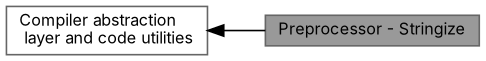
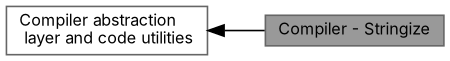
node "Preprocessor - Stringize": label "Preprocessor - Stringize" -> "Compiler - Stringize"
